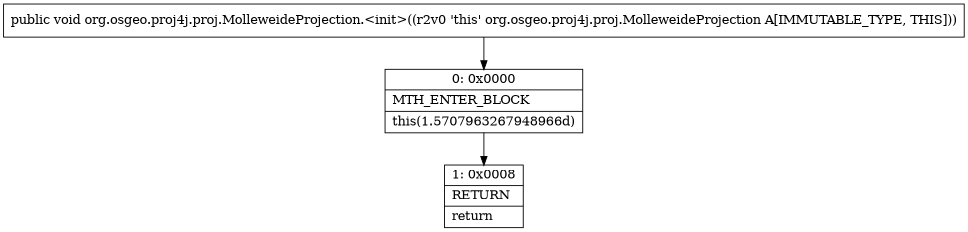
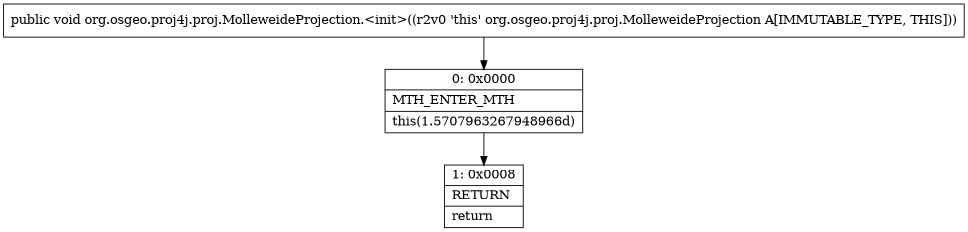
node "0: 0x0000": text "MTH_ENTER_BLOCK" -> "MTH_ENTER_MTH"
